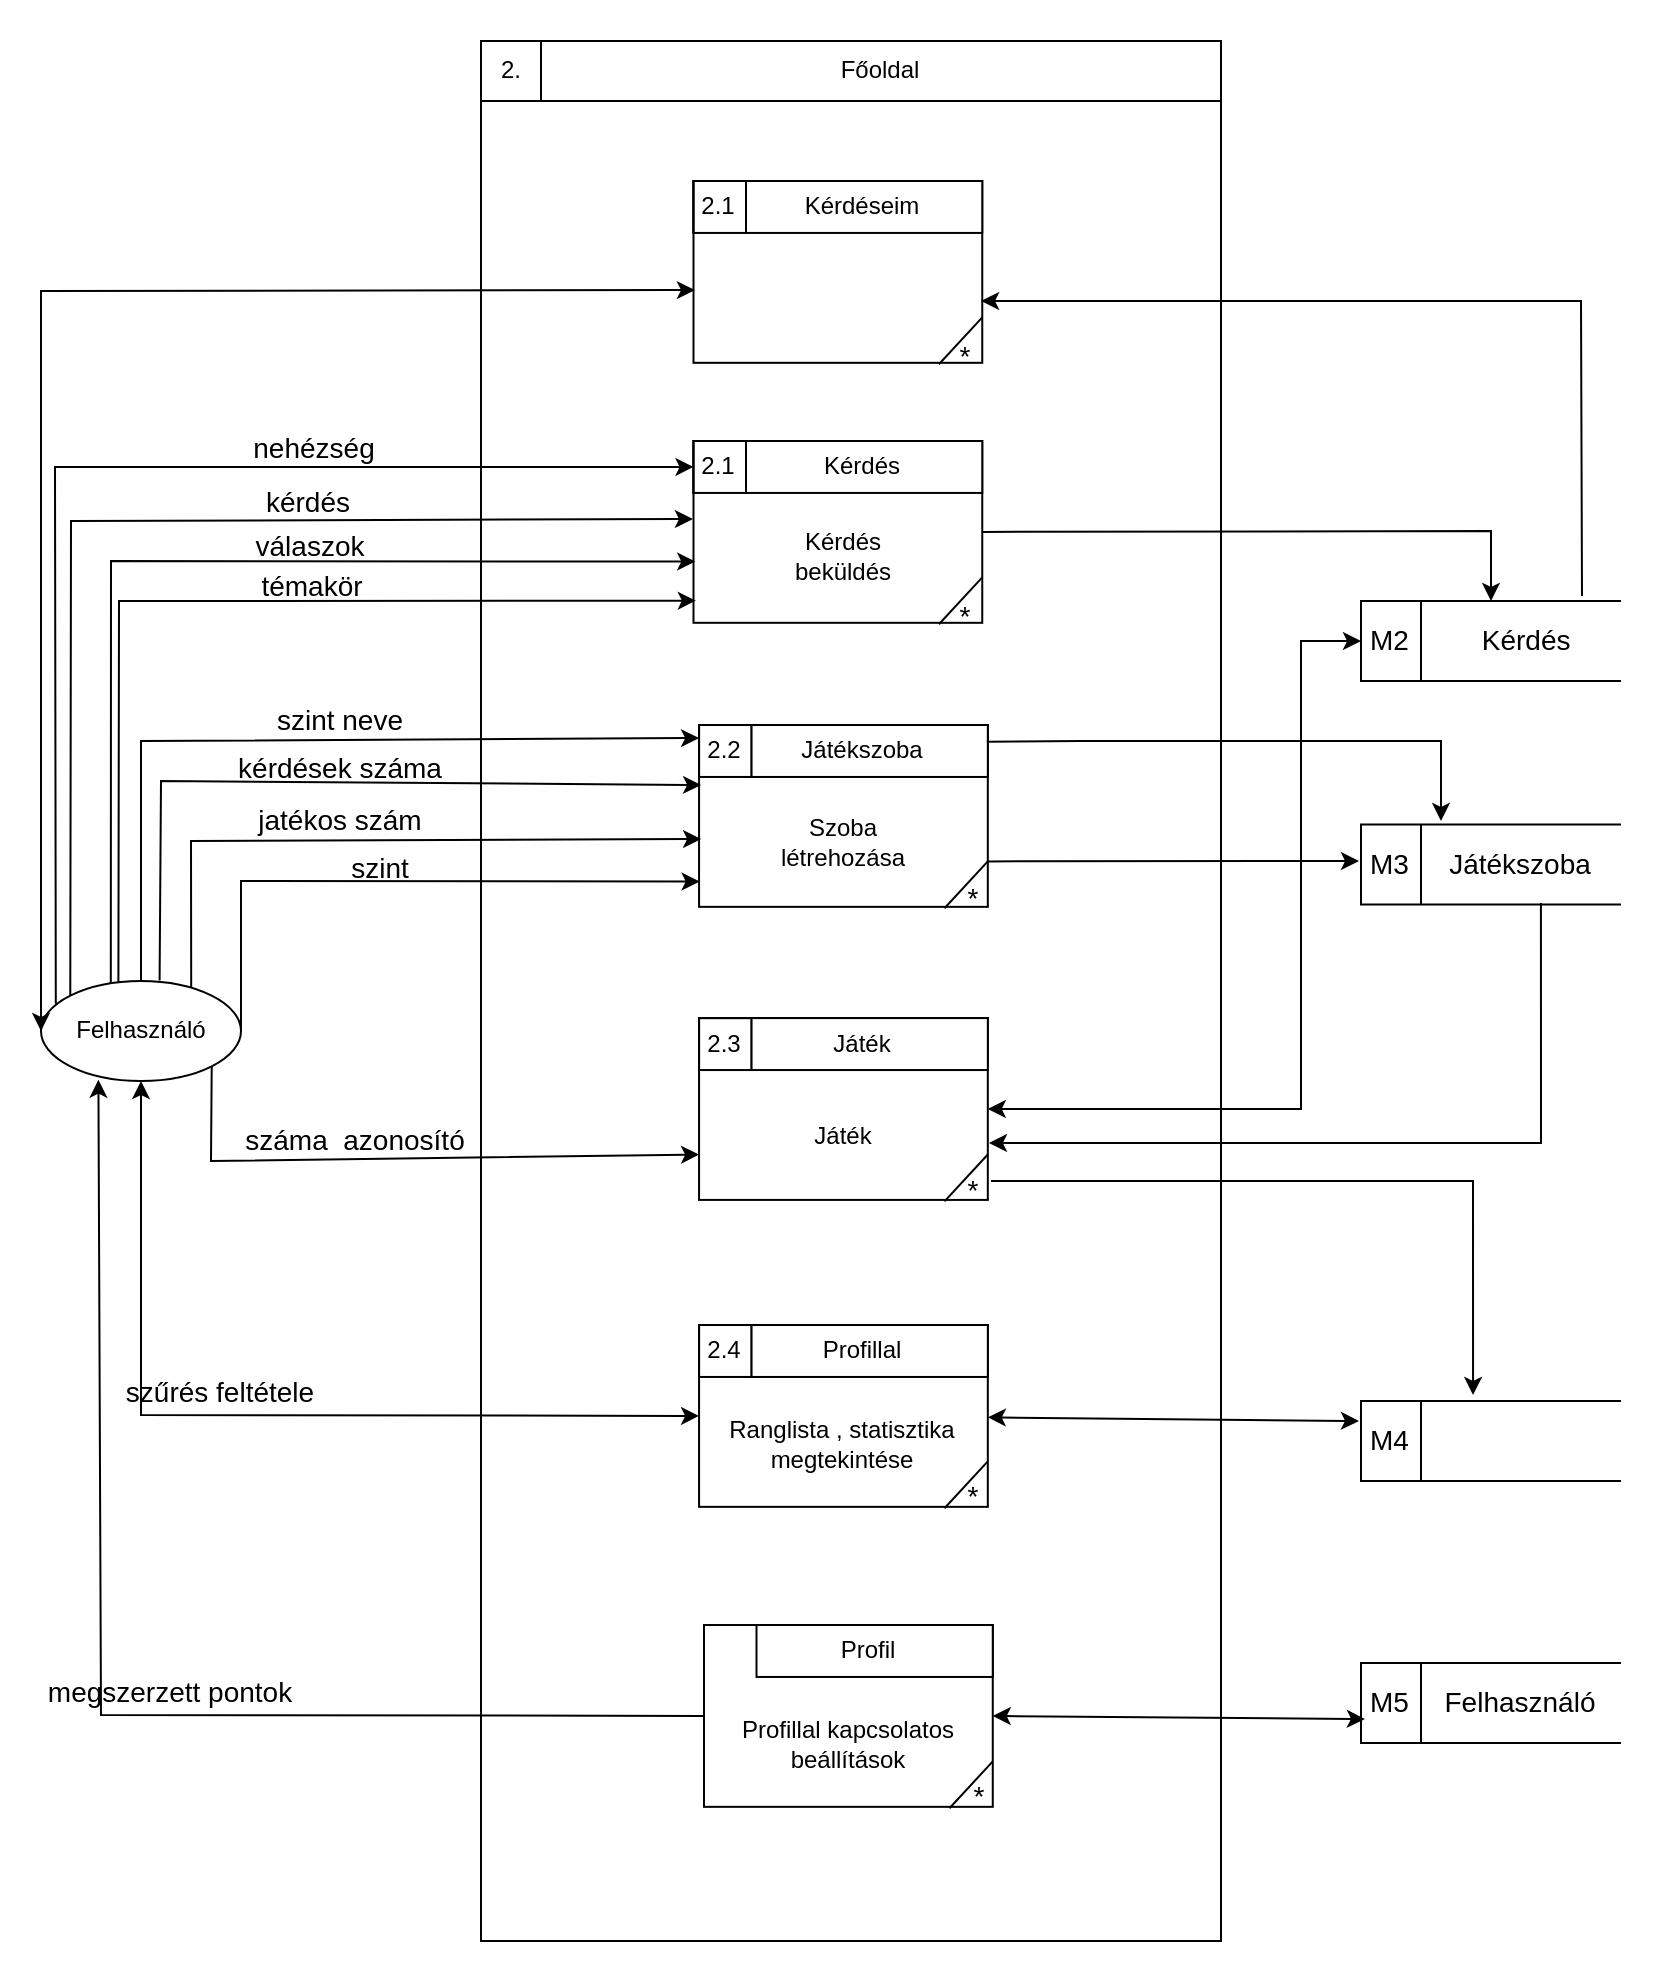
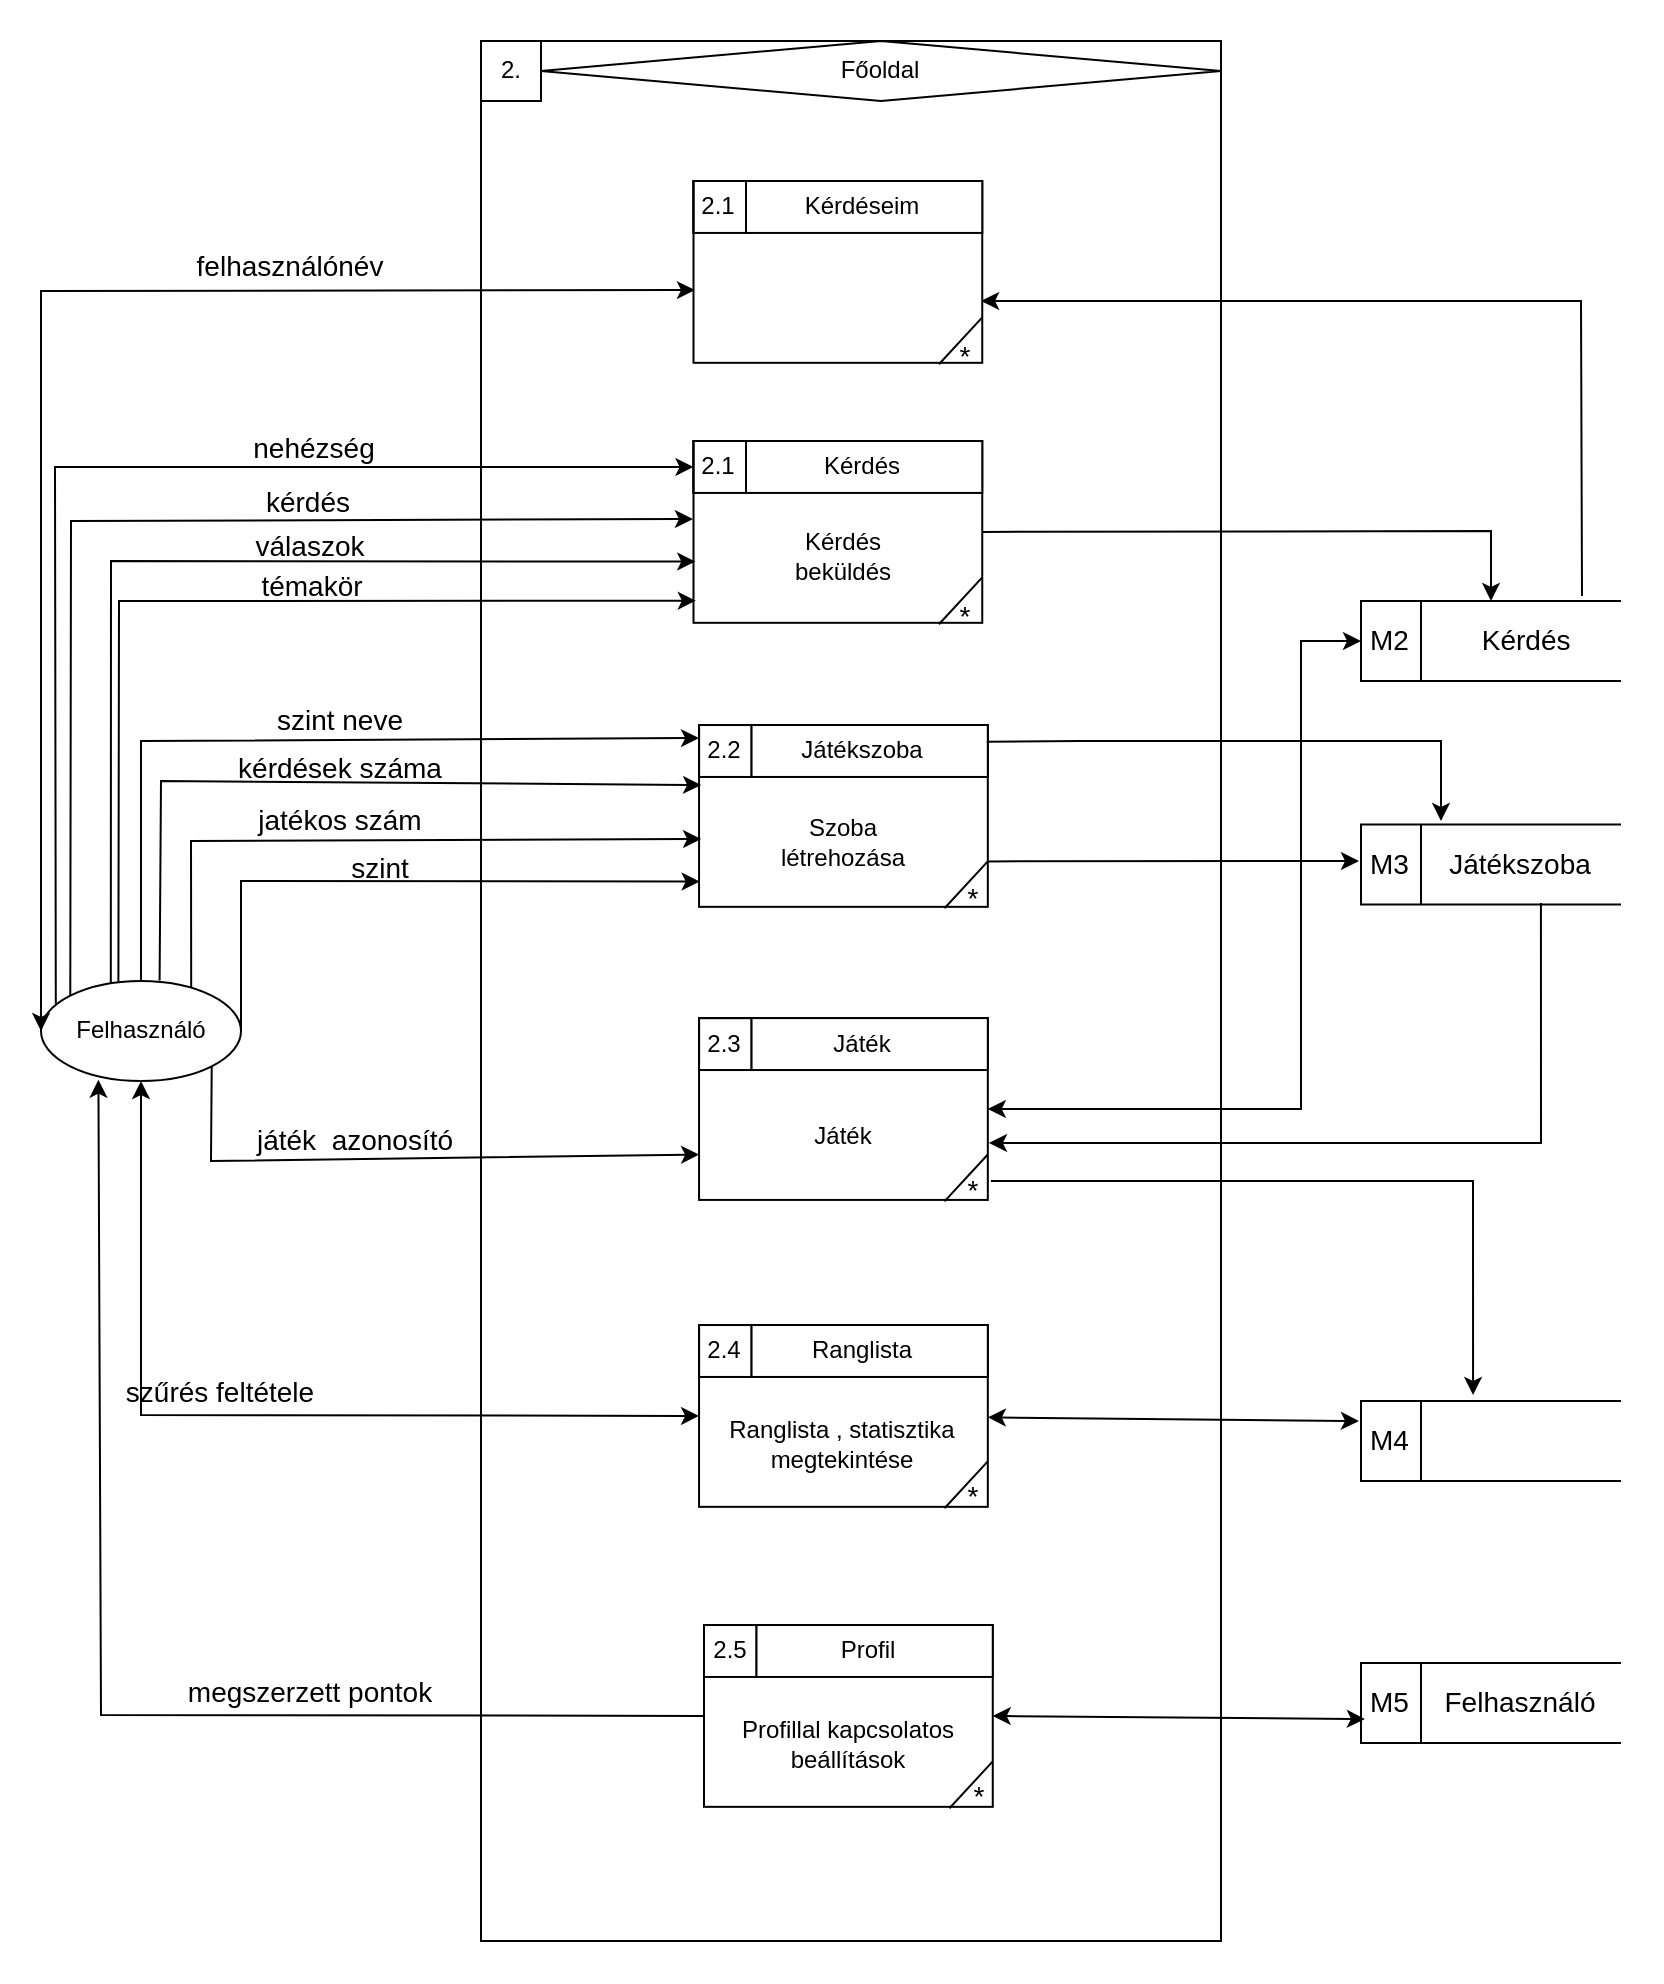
node "Főoldal": shape rectangle -> diamond
node "felhasználónév": added
node "száma azonosító": label "száma azonosító" -> "játék azonosító"
node "Profillal": label "Profillal" -> "Ranglista"
node "2.5": added
node "megszerzett pontok": moved (171, 1693) -> (311, 1693)
